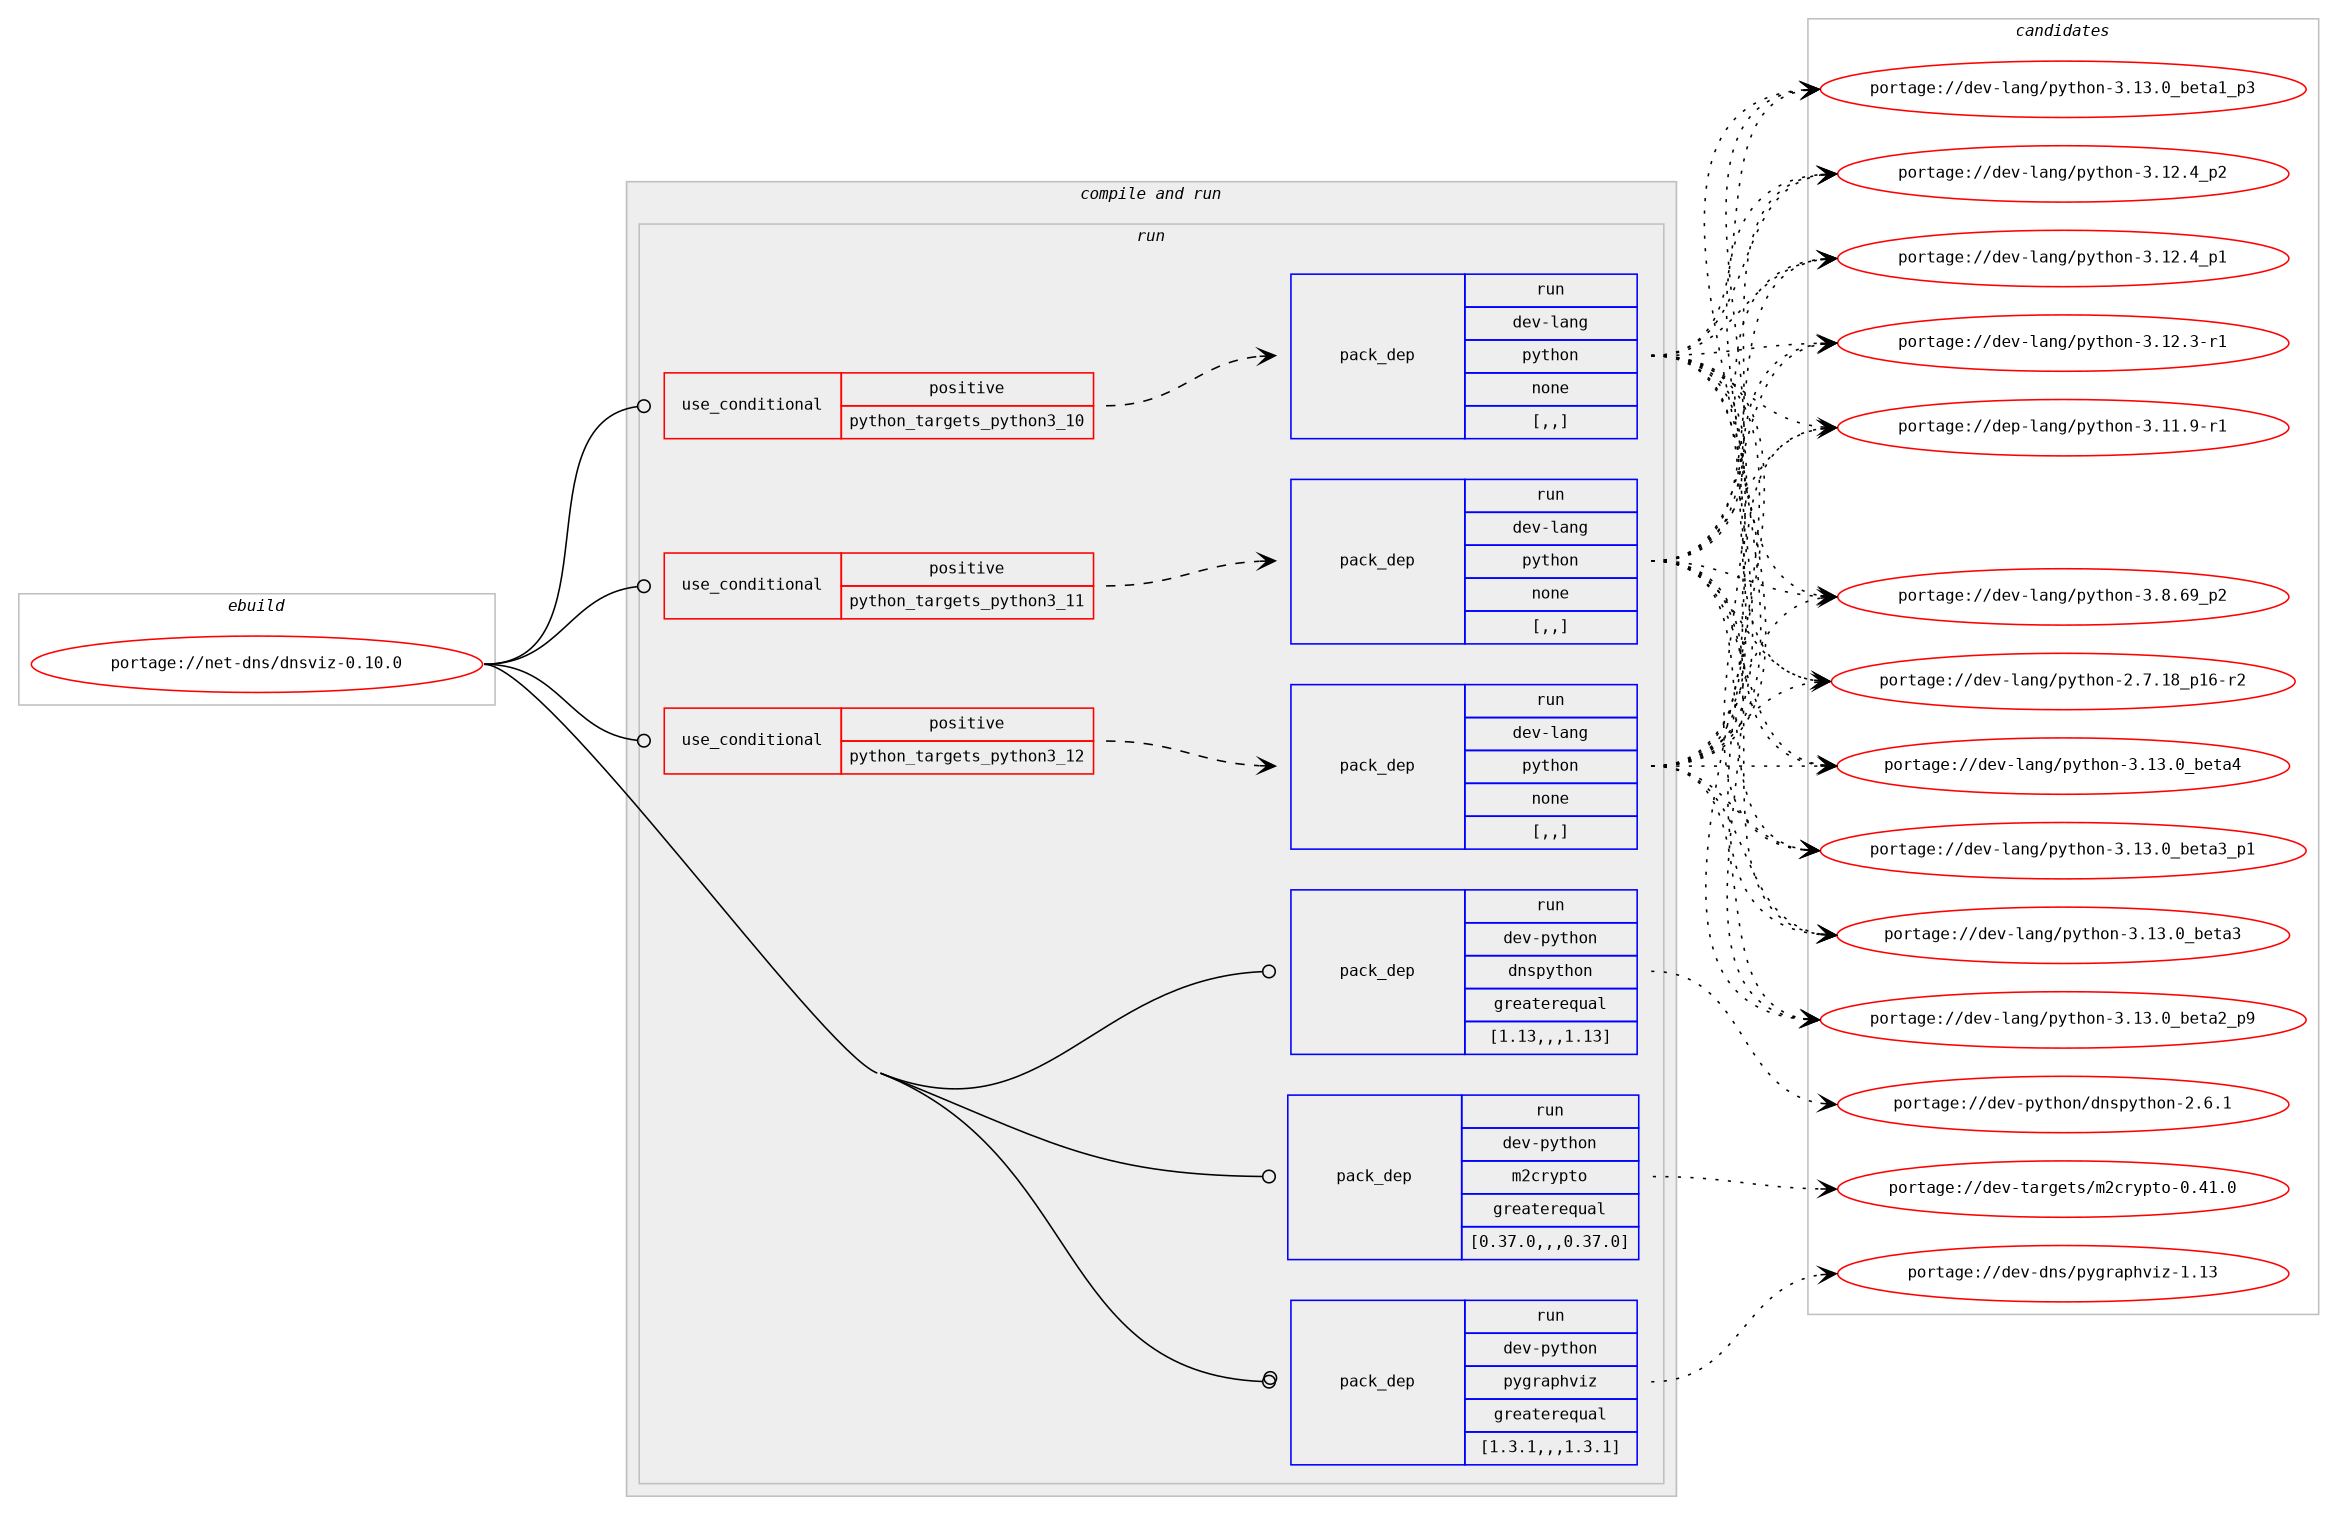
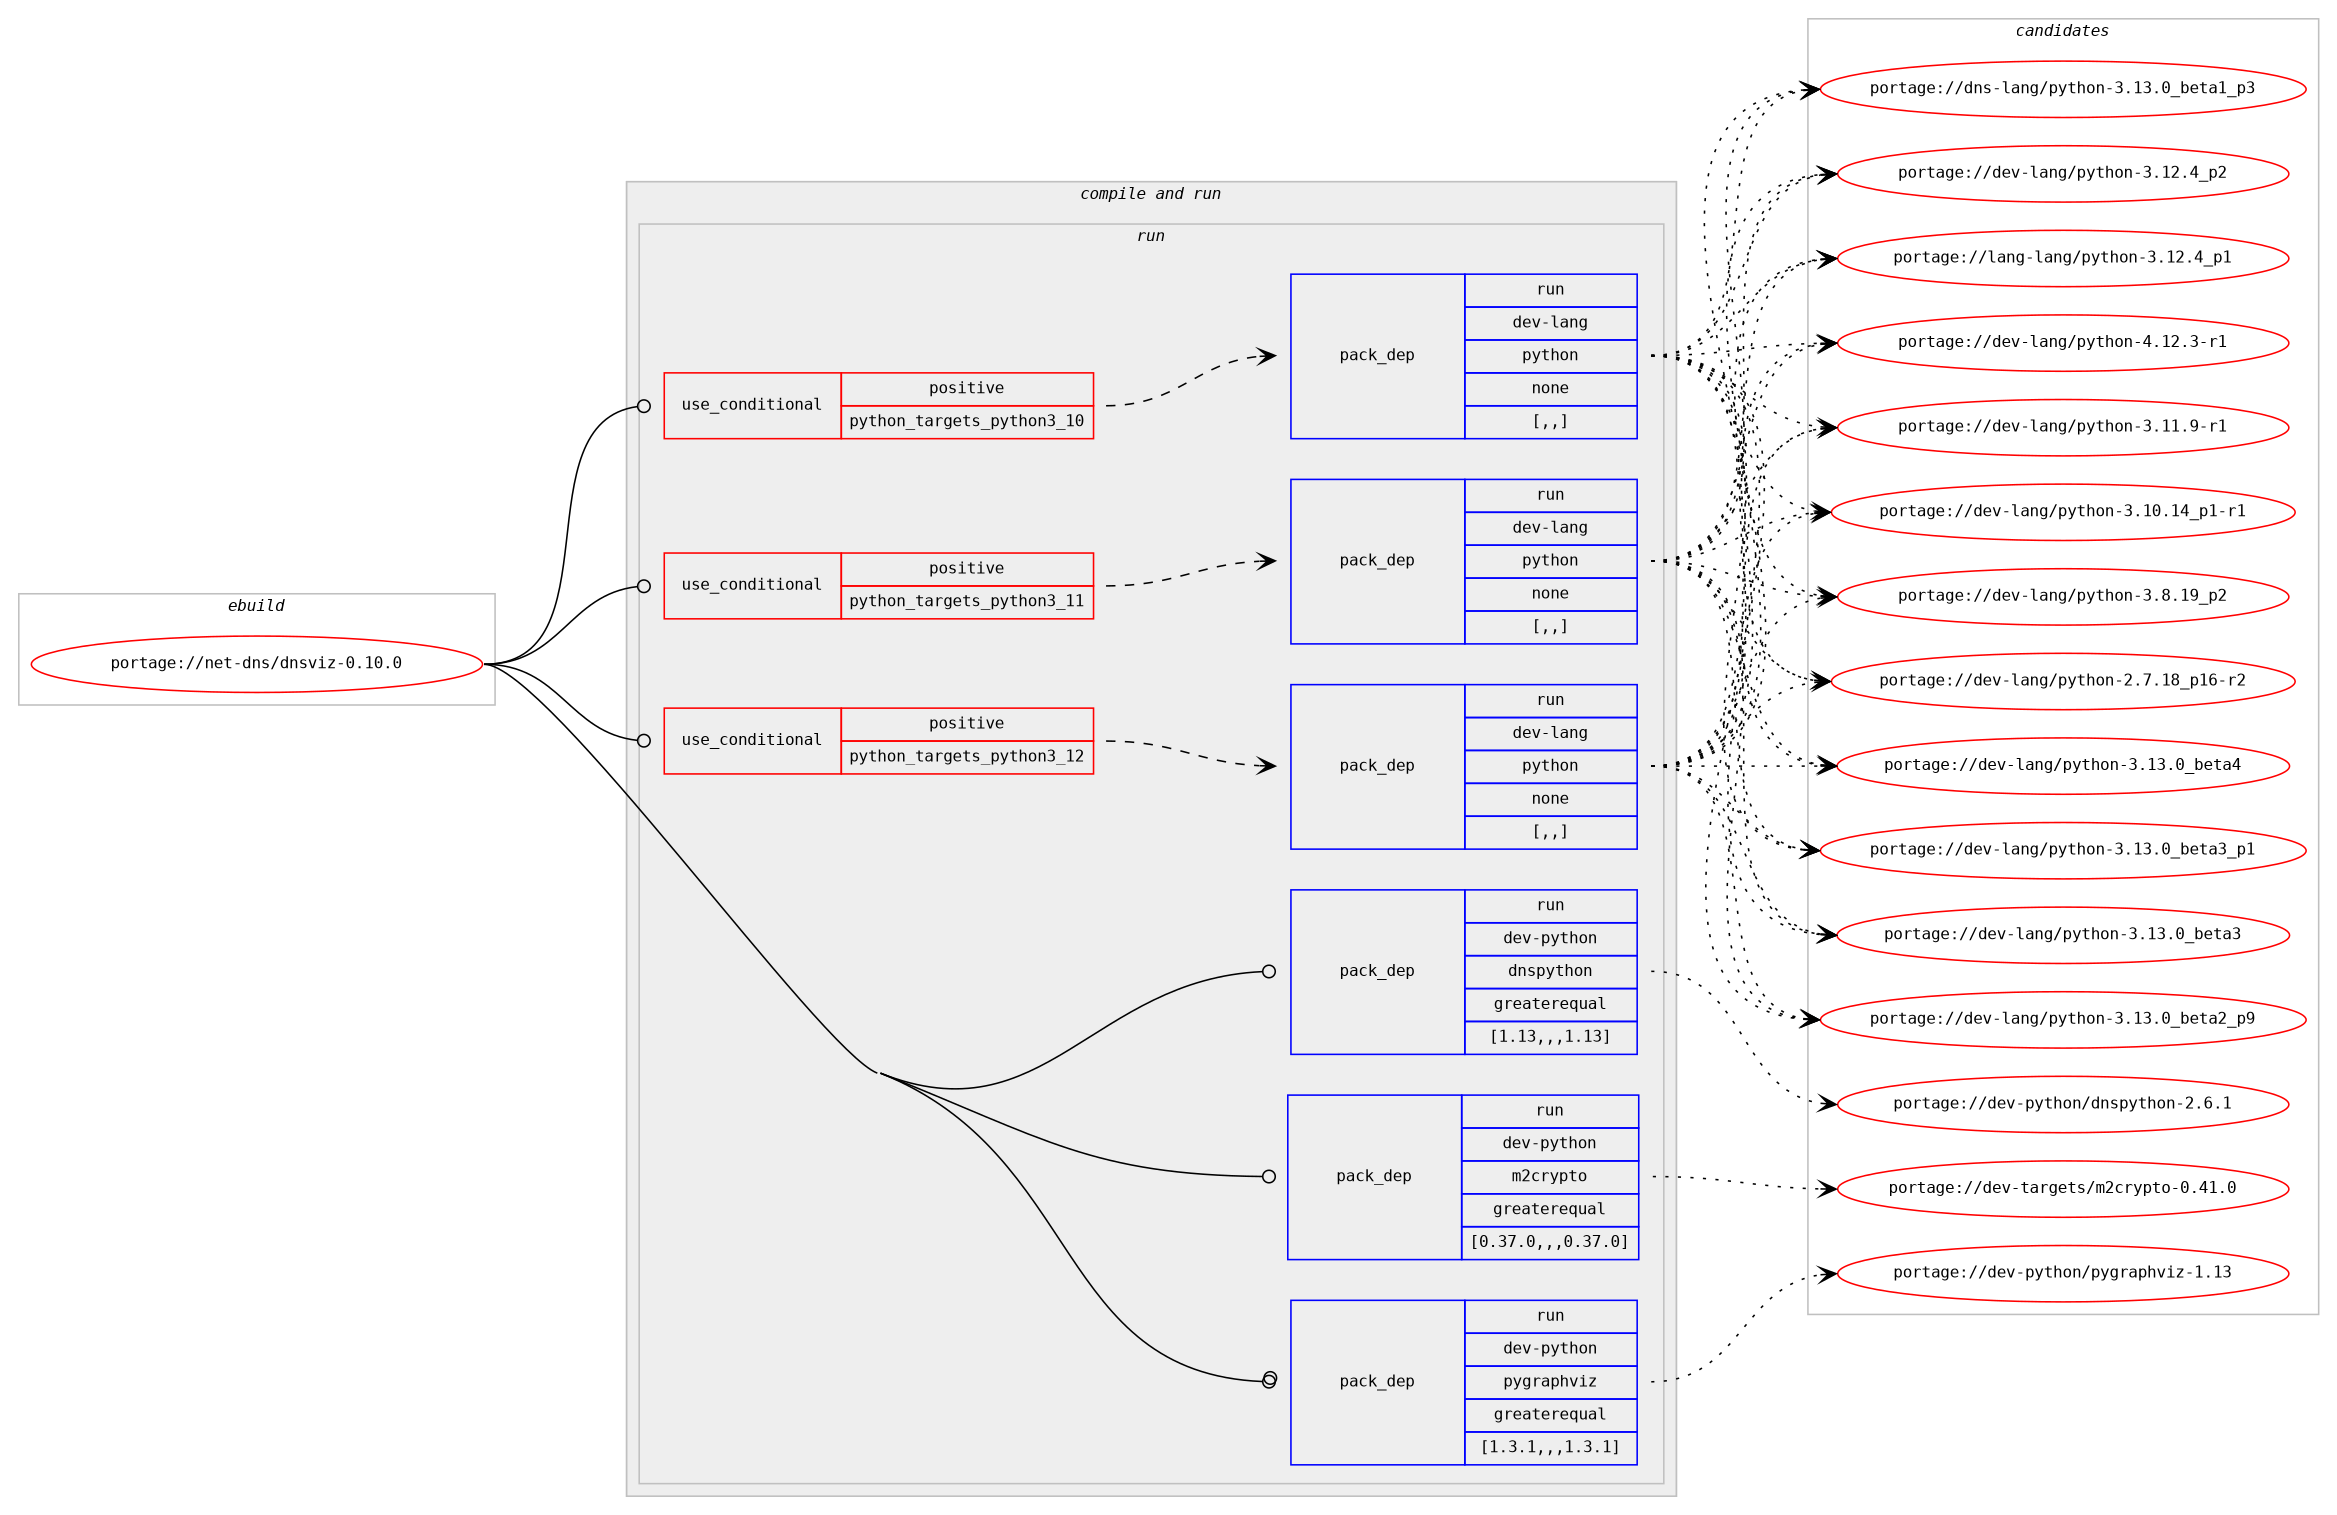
node "portage://dev-lang/python-3.13.0_beta1_p3": label "portage://dev-lang/python-3.13.0_beta1_p3" -> "portage://dns-lang/python-3.13.0_beta1_p3"
node "portage://dev-lang/python-3.12.4_p1": label "portage://dev-lang/python-3.12.4_p1" -> "portage://lang-lang/python-3.12.4_p1"
node "portage://dev-lang/python-3.12.3-r1": label "portage://dev-lang/python-3.12.3-r1" -> "portage://dev-lang/python-4.12.3-r1"
node "portage://dep-lang/python-3.11.9-r1": label "portage://dep-lang/python-3.11.9-r1" -> "portage://dev-lang/python-3.11.9-r1"
node "portage://dev-lang/python-3.10.14_p1-r1": added
node "portage://dev-lang/python-3.8.69_p2": label "portage://dev-lang/python-3.8.69_p2" -> "portage://dev-lang/python-3.8.19_p2"
node "portage://dev-dns/pygraphviz-1.13": label "portage://dev-dns/pygraphviz-1.13" -> "portage://dev-python/pygraphviz-1.13"
